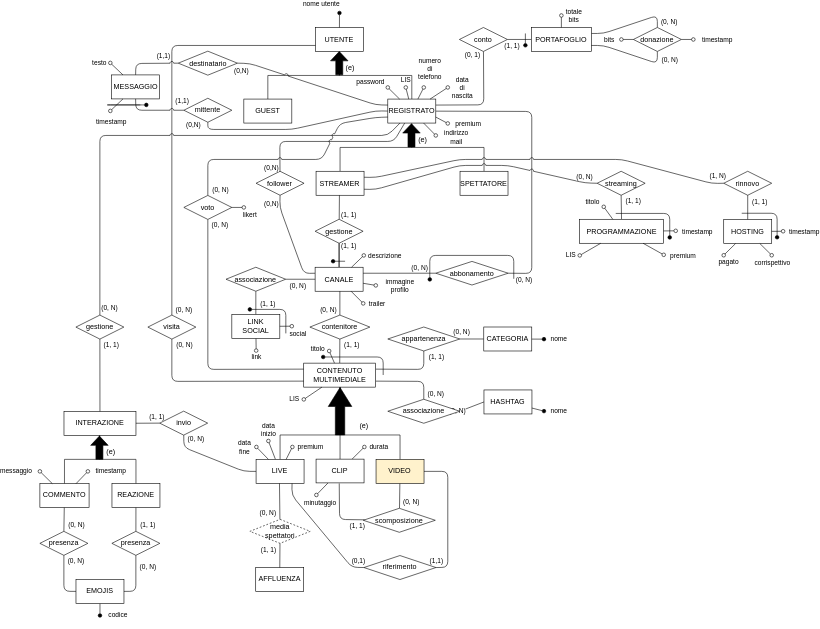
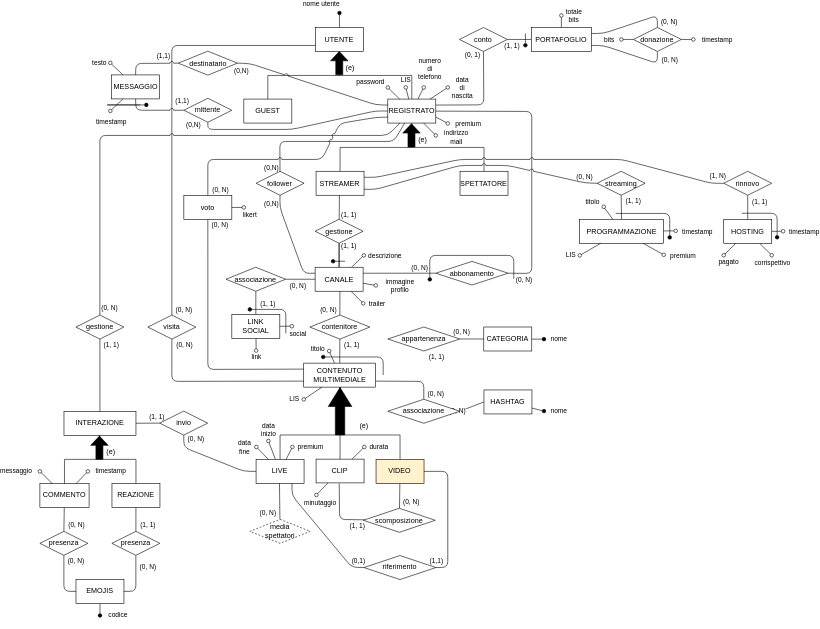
node "voto": shape diamond -> rectangle
edge "appartenenza" -- "CONTENUTO MULTIMEDIALE": removed
edge "media spettatori" -- "AFFLUENZA": removed, label "(1, 1)"
node "AFFLUENZA": removed
